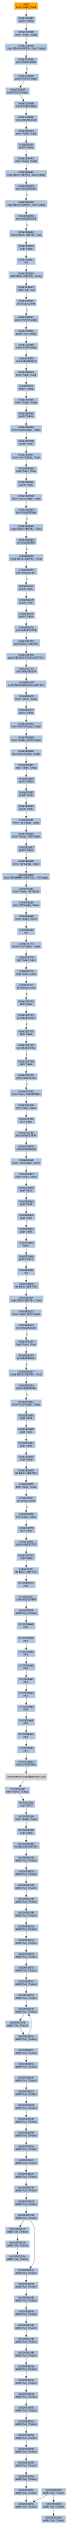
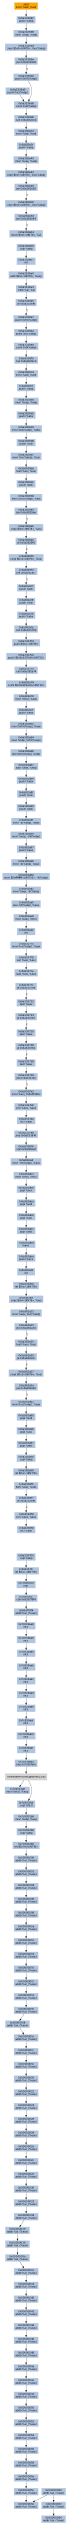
edge "0x5a3336d2 pushl 0x10(%ebp)" -> "0x5a3336d5 pushl 0xc(%ebp)": now "0x5a3336d2 pushl 0x10(%ebp)" -> "0x5a3336d8 pushl 0x8(%ebp)"
edge "0x5a382e64 movb $0x1<UINT8>, %al" -> "0x5a382e66 popl %ebp": removed
edge "0x5a33371a subl %esi, %eax" -> "0x5a33371c je 0x5a3337be": removed
node "0x5a3336fc jmp 0x5a333700": removed
edge "0x7c8000c0 nop" -> "0x7c8000c1 call 0x63d7f9f4": added
edge "0x7c839aa8 int3" -> "0x7c839aa9 int3": added
edge "0x7c9032a8 movl %fs:0, %esp" -> "0x7c9032af popl %fs:0": now "TerminateProcess@kernel32.dll" -> "0x7c9032af popl %fs:0"
edge "0x0000001a addb %al, (%eax)" -> "0x00000016 addb %al, (%eax)": now "0x0000001a addb %al, (%eax)" -> "0x0000001c addb %al, (%eax)"
edge "0x0000001e addb %al, (%eax)" -> "0x00000020 addb %al, (%eax)": added
edge "0x00000034 addb %al, (%eax)" -> "0x0000003c addb %al, (%eax)": now "0x0000003a addb %al, (%eax)" -> "0x0000003c addb %al, (%eax)"
